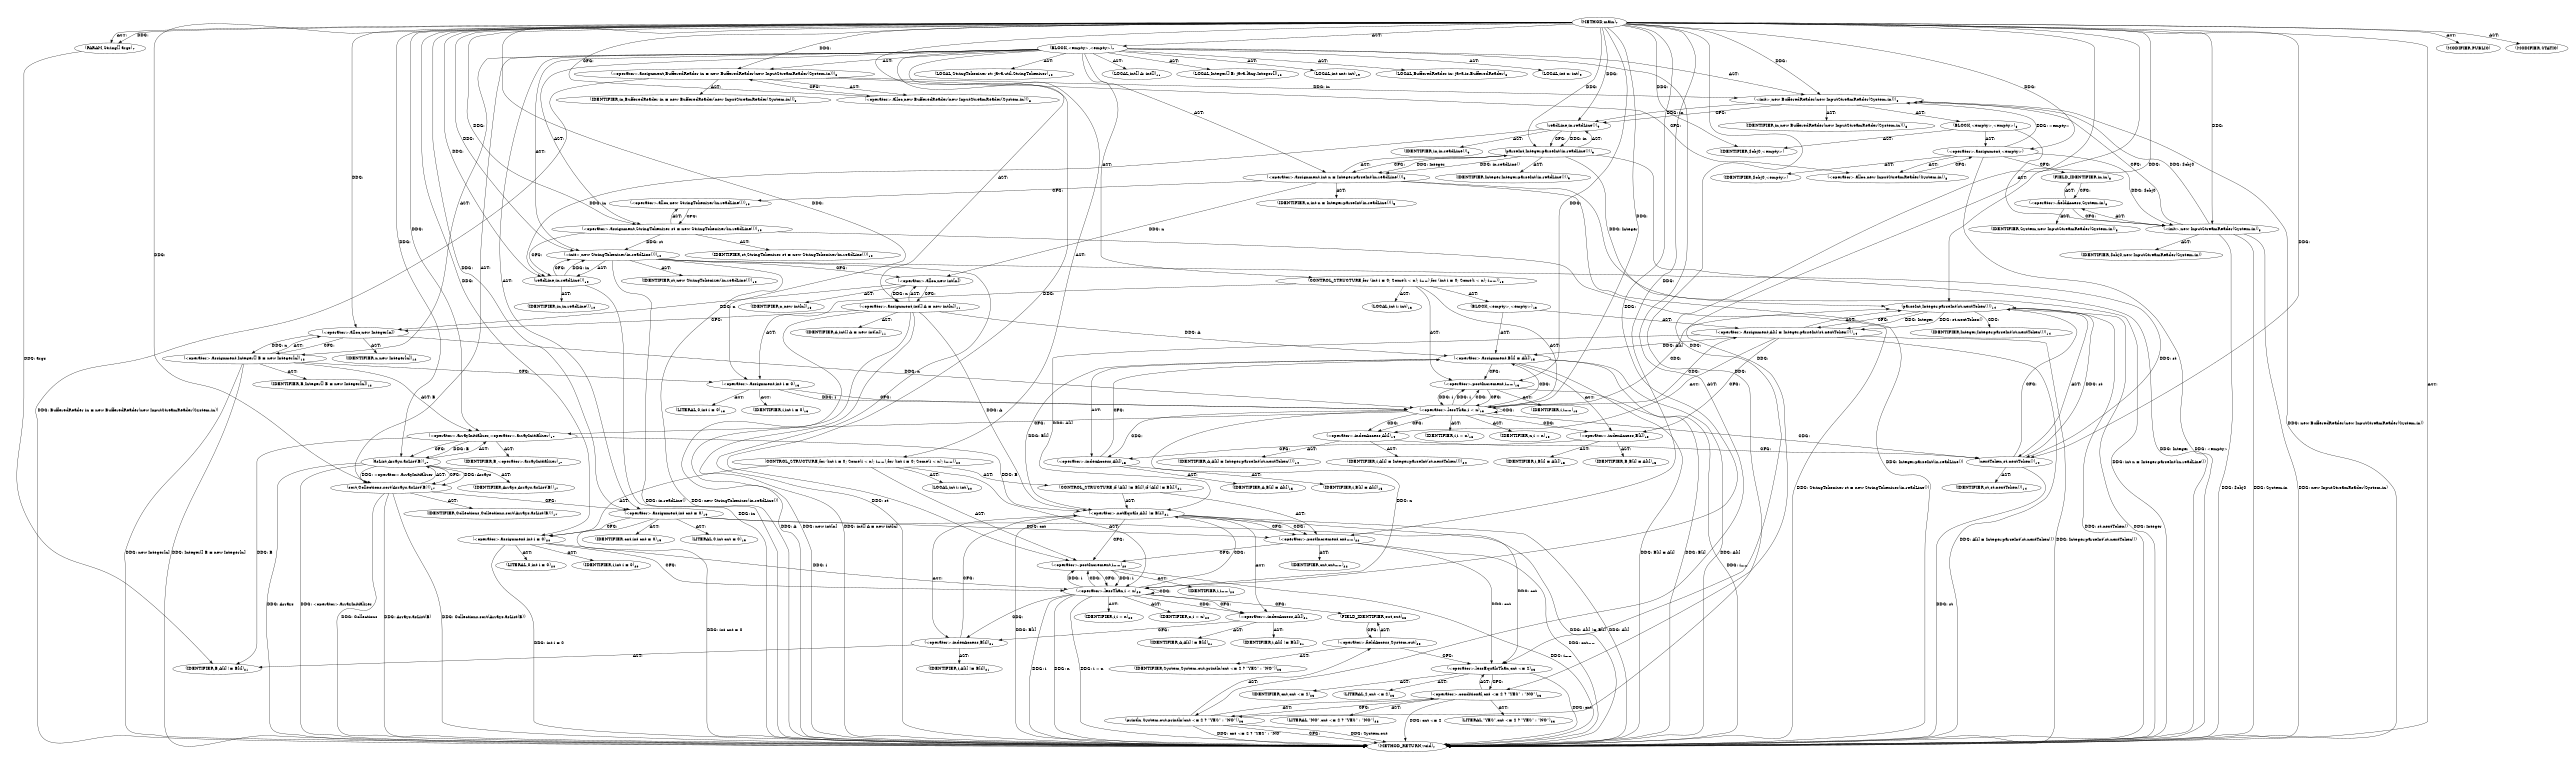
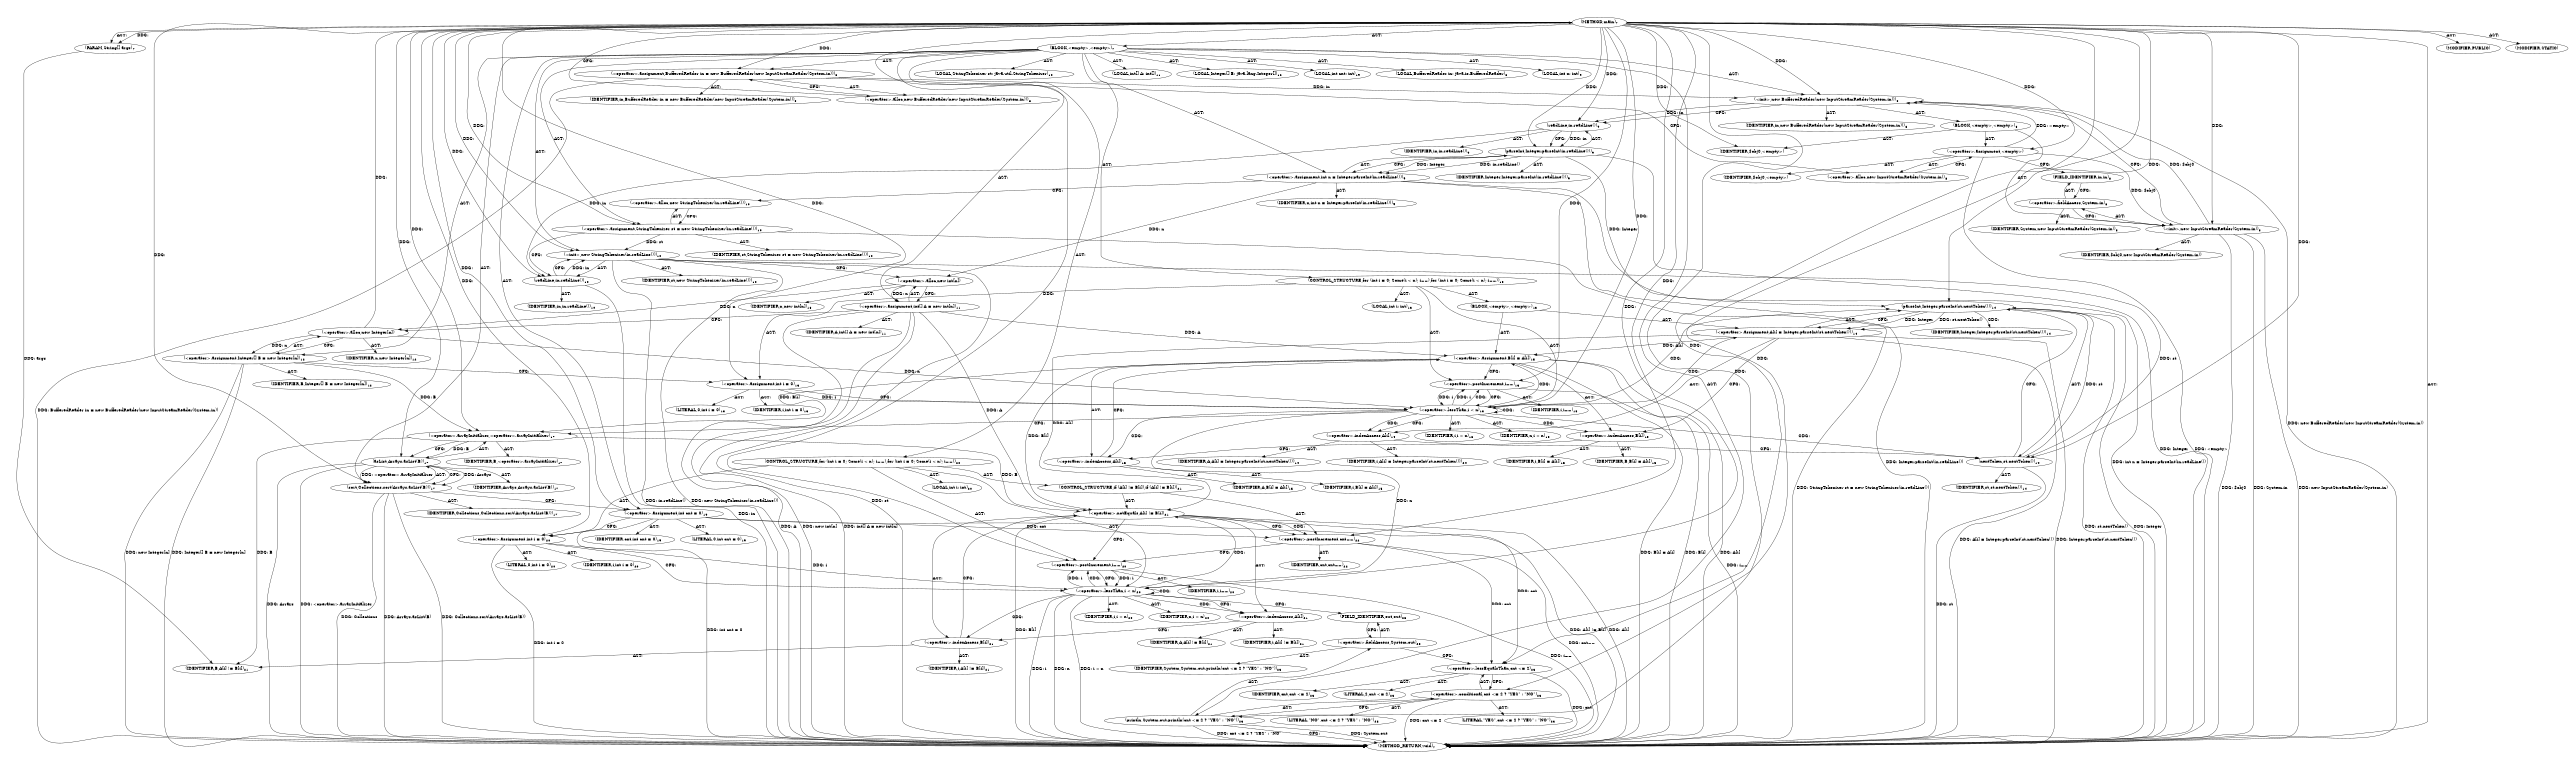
edge "(METHOD,main)" -> "(<operator>.alloc,new Integer[n])": reversed
edge "(<operator>.assignment,B[i] = A[i])" -> "(<operator>.arrayInitializer,<operator>.arrayInitializer)": added, label "DDG: B[i]"
edge "(<operator>.assignment,Integer[] B = new Integer[n])" -> "(<operator>.arrayInitializer,<operator>.arrayInitializer)": label "AST: B" -> "DDG: B"
